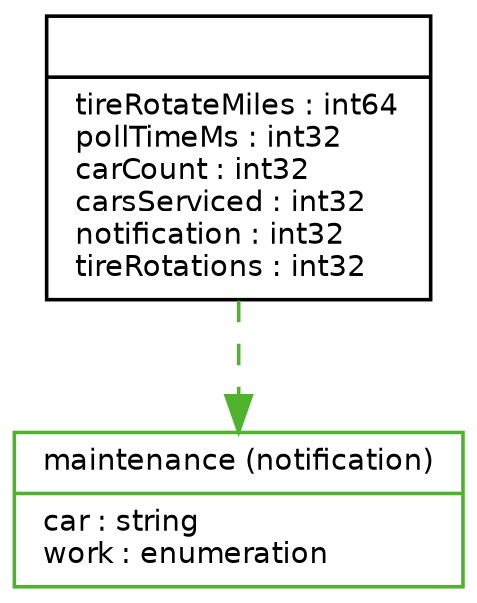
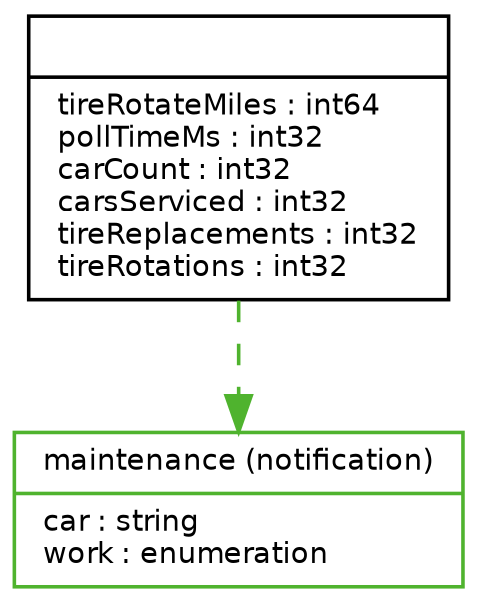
node "tireRotateMiles : int64": text "notification : int32" -> "tireReplacements : int32"
